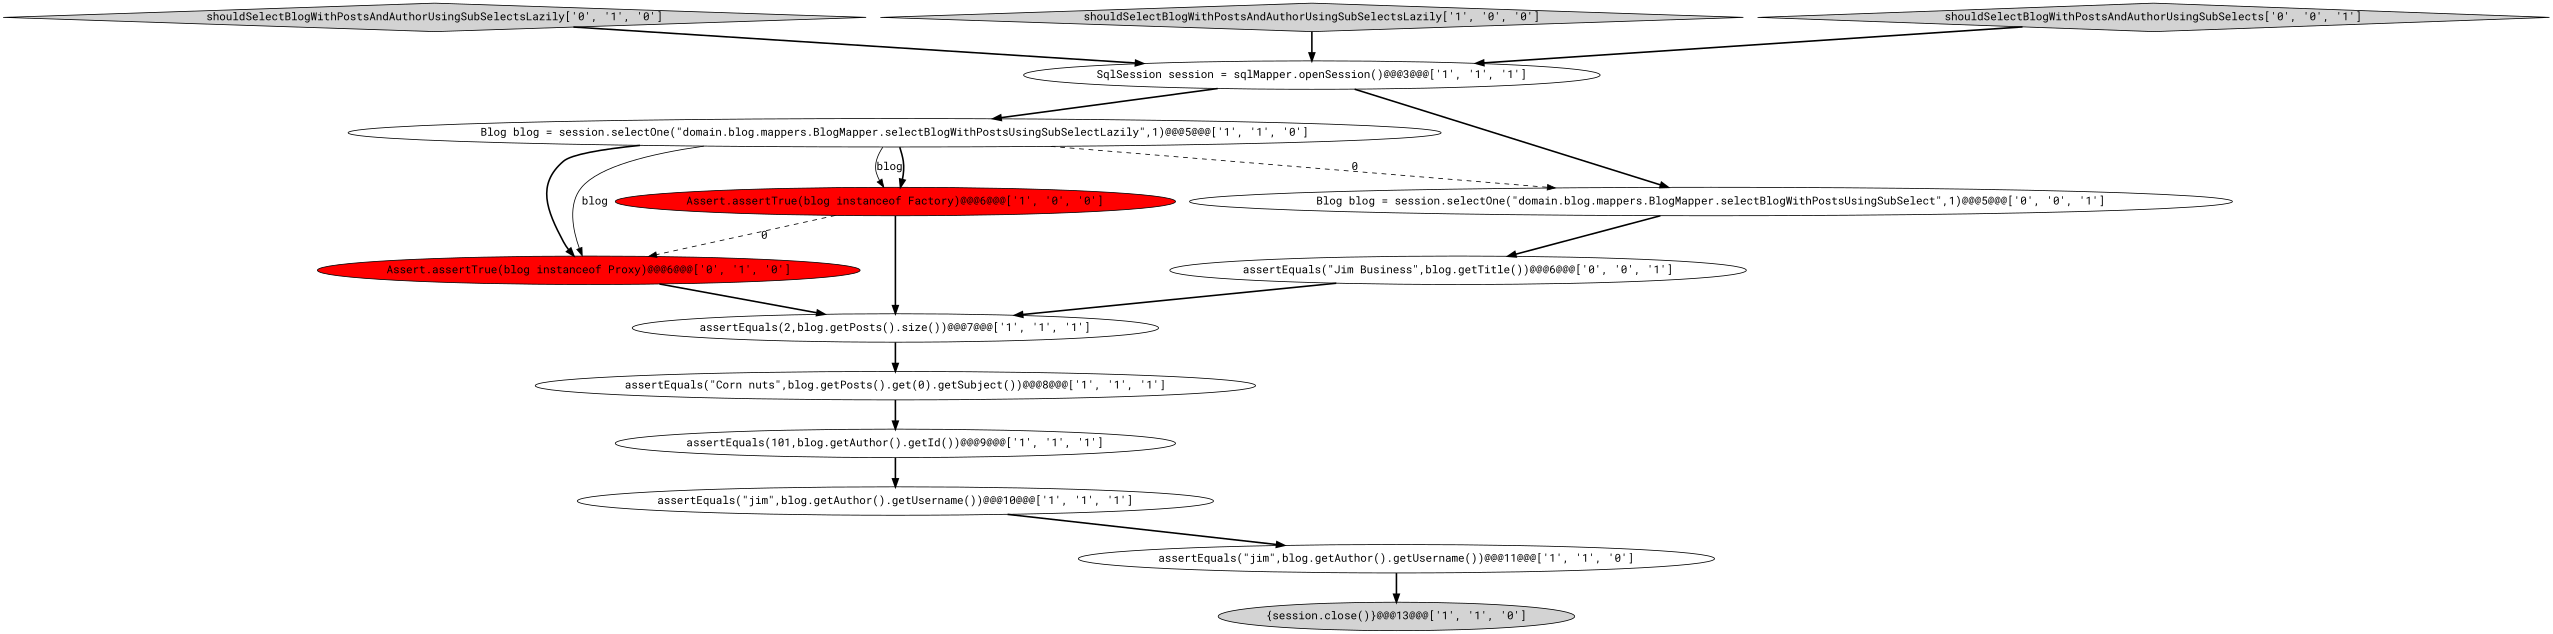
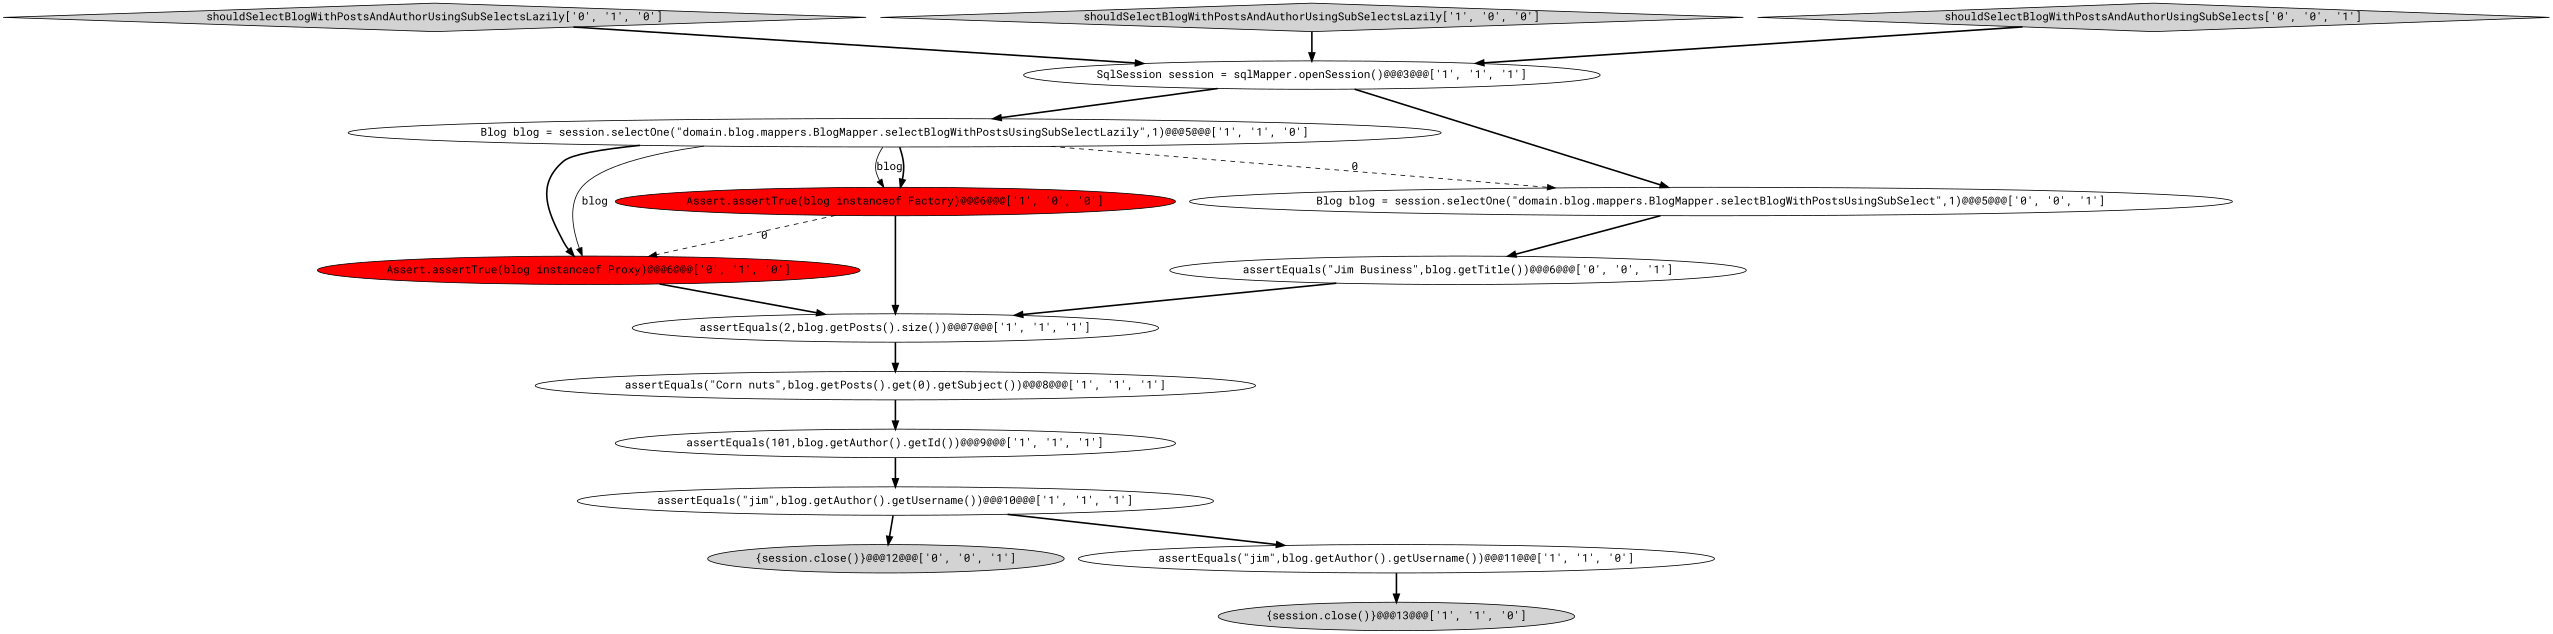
node "{session.close()}@@@12@@@['0', '0', '1']": added
